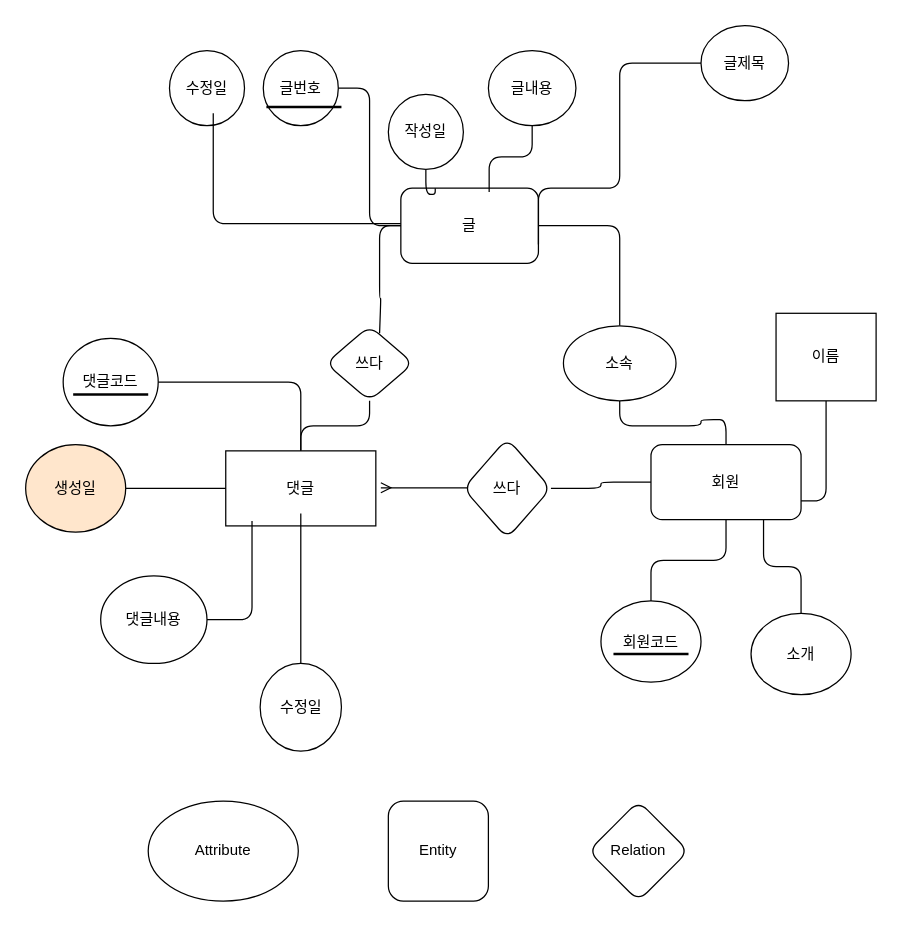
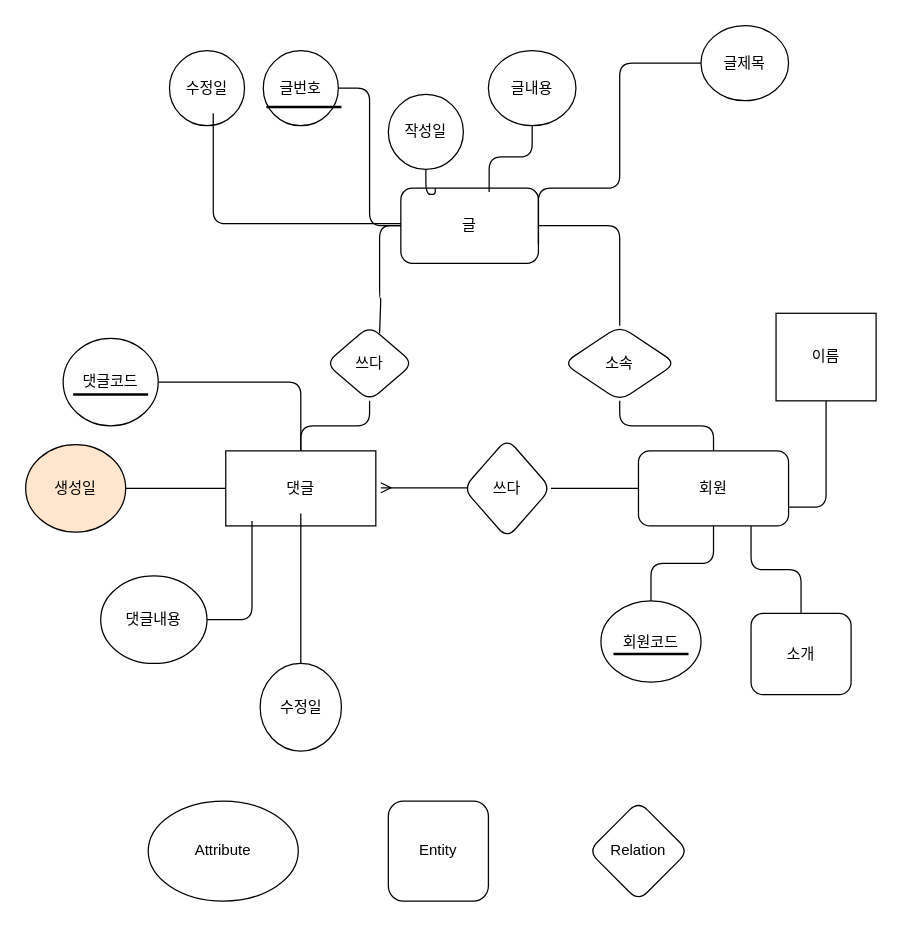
node "소속": shape ellipse -> diamond
node "회원": moved (726, 482) -> (713, 488)
node "소개": shape ellipse -> rounded rectangle
